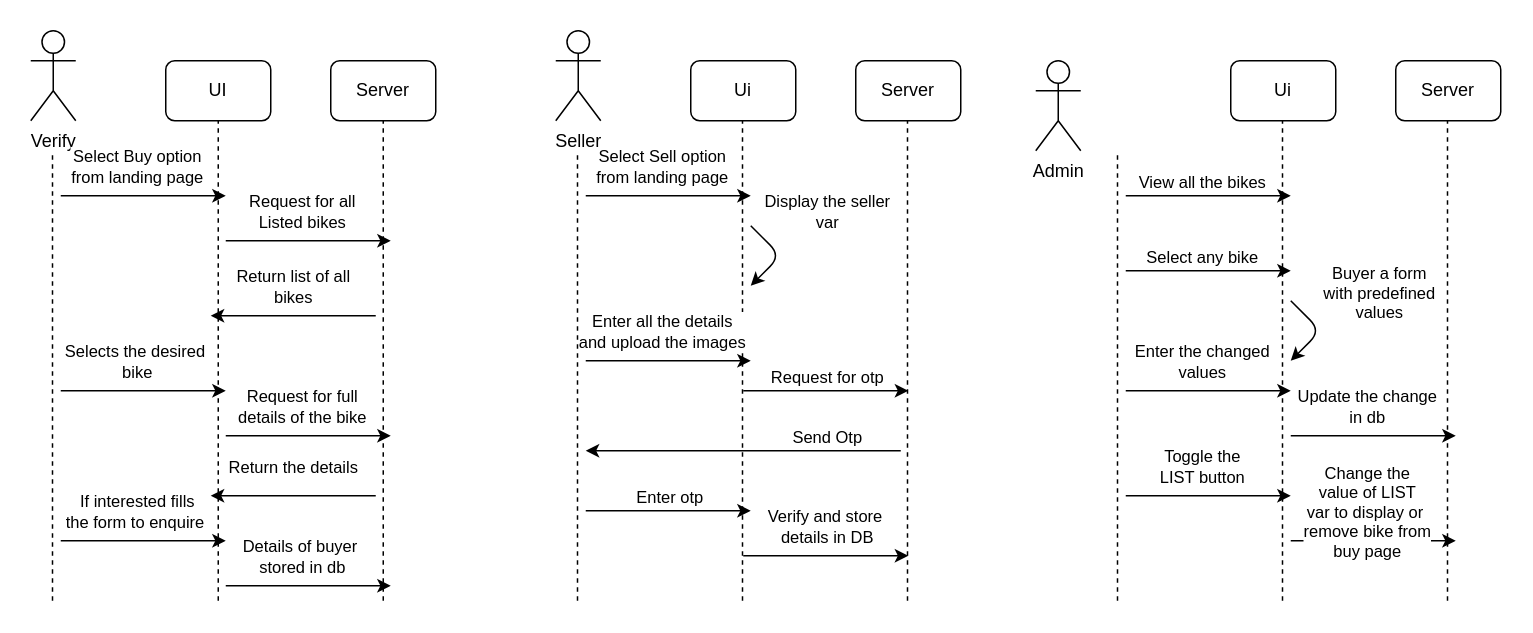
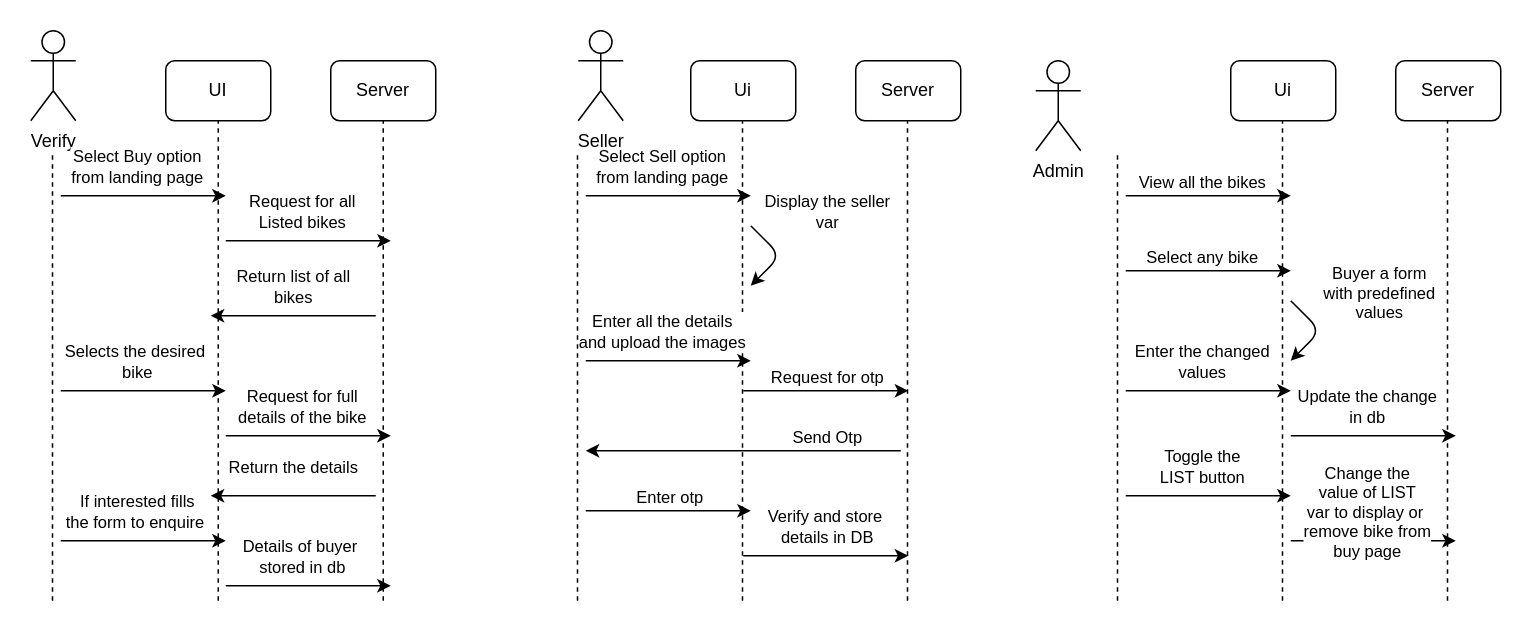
node "Seller": moved (578, 76) -> (601, 76)
